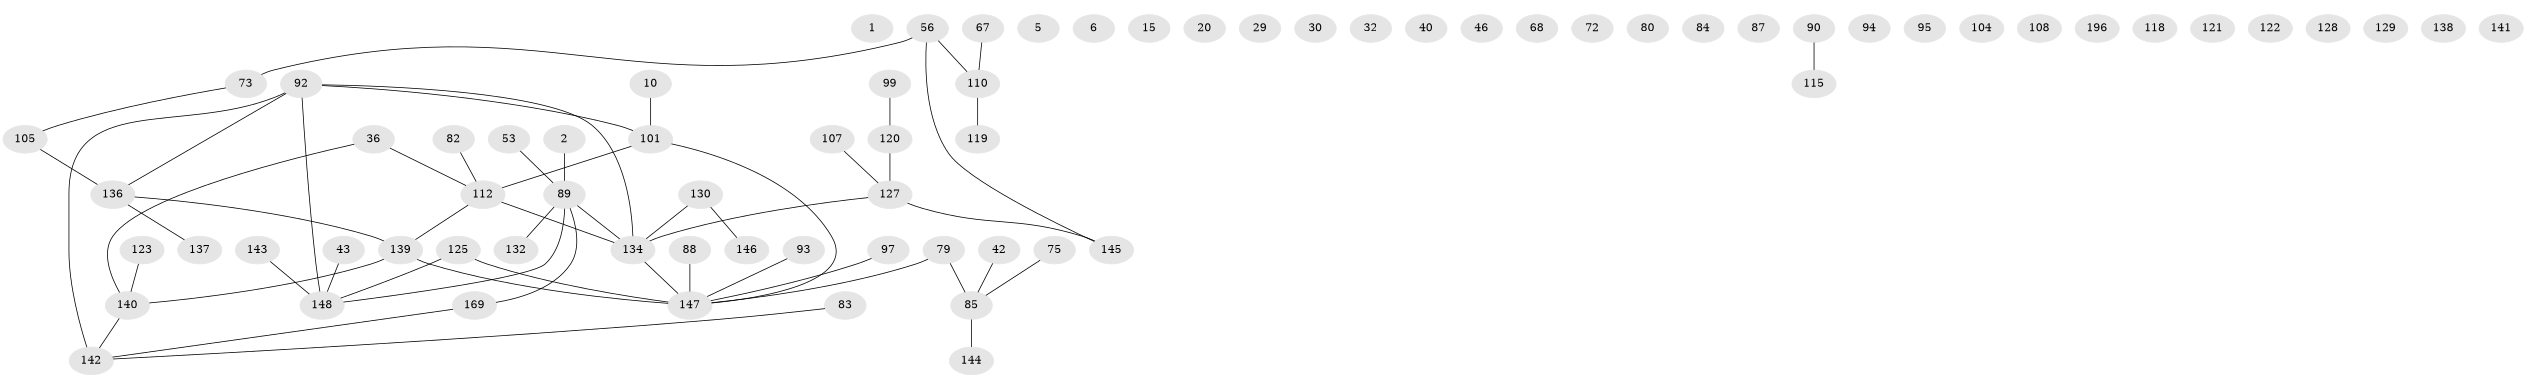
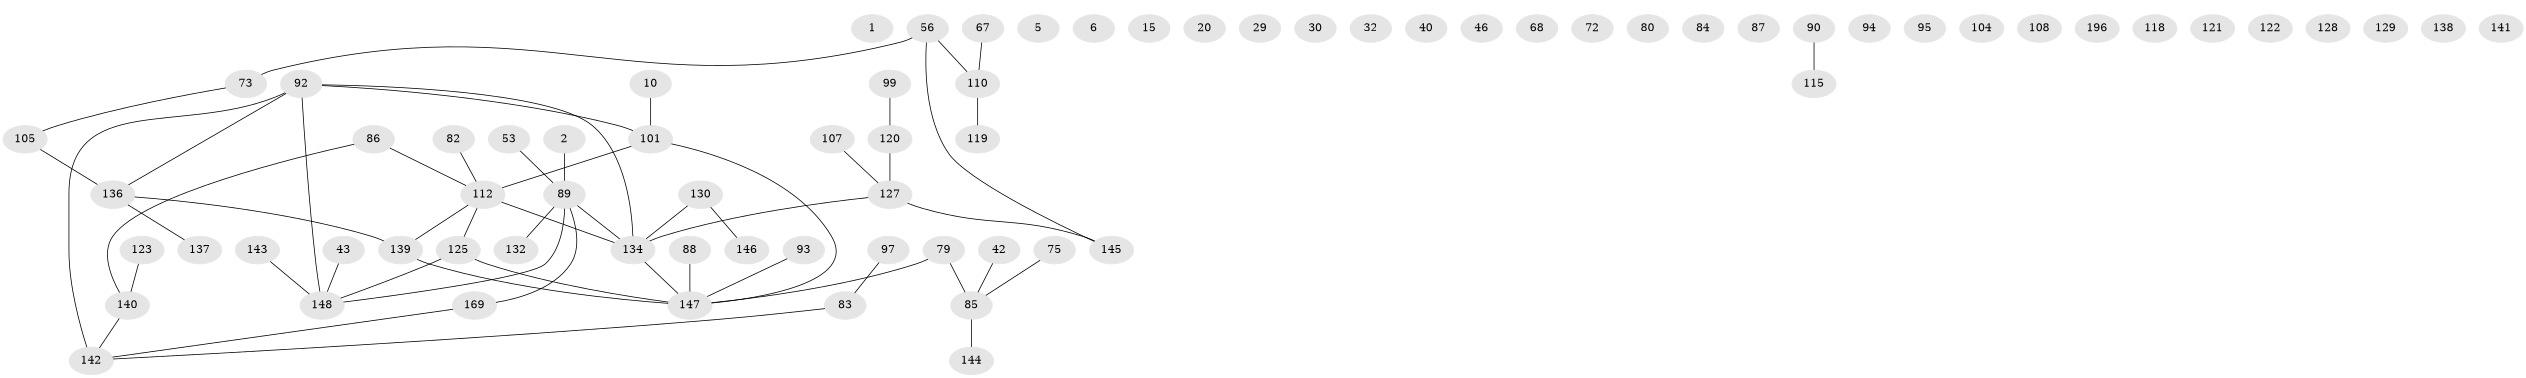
node "36": label "36" -> "86"
edge "112" -- "125": added
edge "97" -- "147": now "97" -- "83"
edge "139" -- "140": removed
